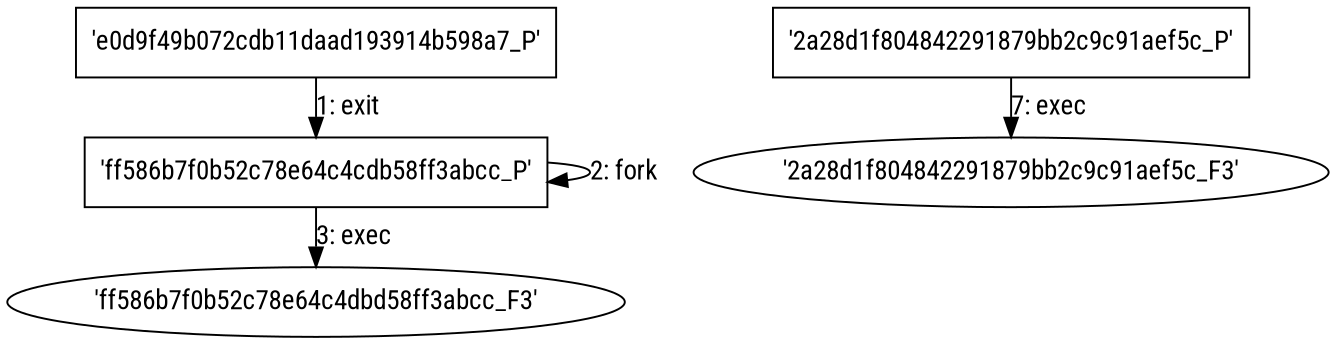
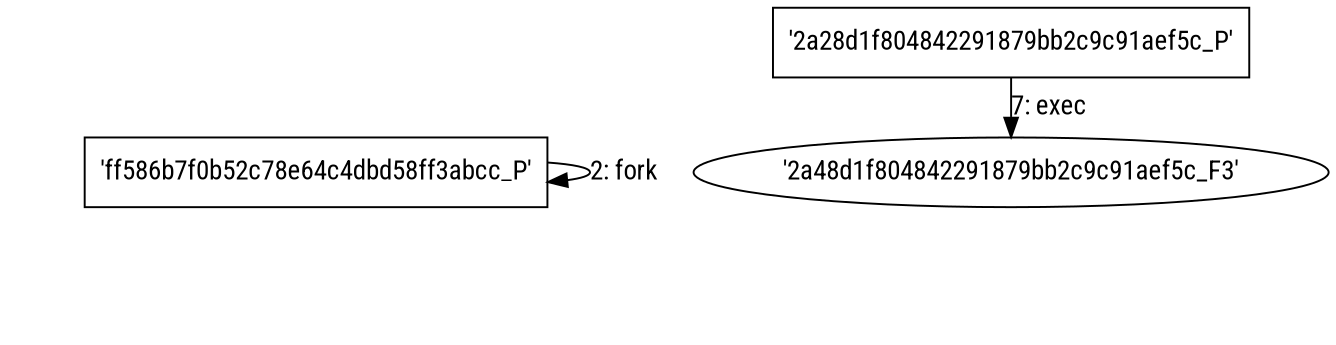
node "'e0d9f49b072cdb11daad193914b598a7_P'": removed
node "'ff586b7f0b52c78e64c4cdb58ff3abcc_P'": label "'ff586b7f0b52c78e64c4cdb58ff3abcc_P'" -> "'ff586b7f0b52c78e64c4dbd58ff3abcc_P'"
node "'2a28d1f804842291879bb2c9c91aef5c_F3'": label "'2a28d1f804842291879bb2c9c91aef5c_F3'" -> "'2a48d1f804842291879bb2c9c91aef5c_F3'"
node "'ff586b7f0b52c78e64c4dbd58ff3abcc_F3'": removed
